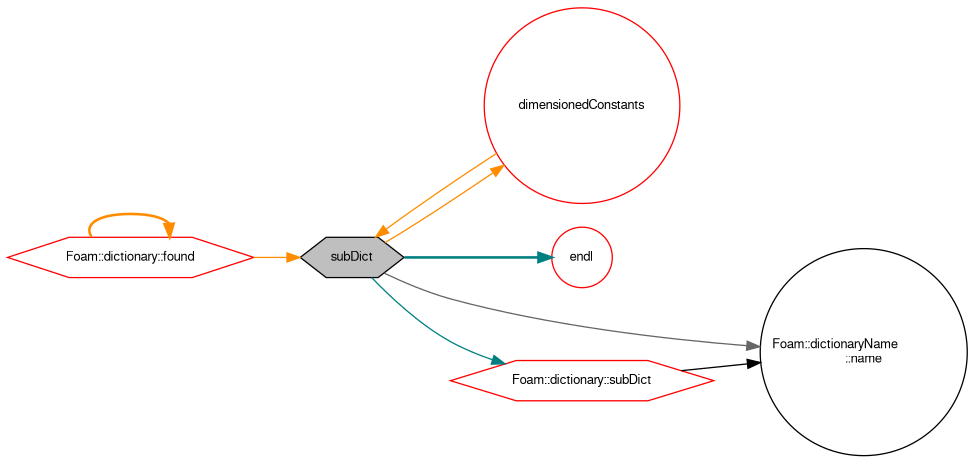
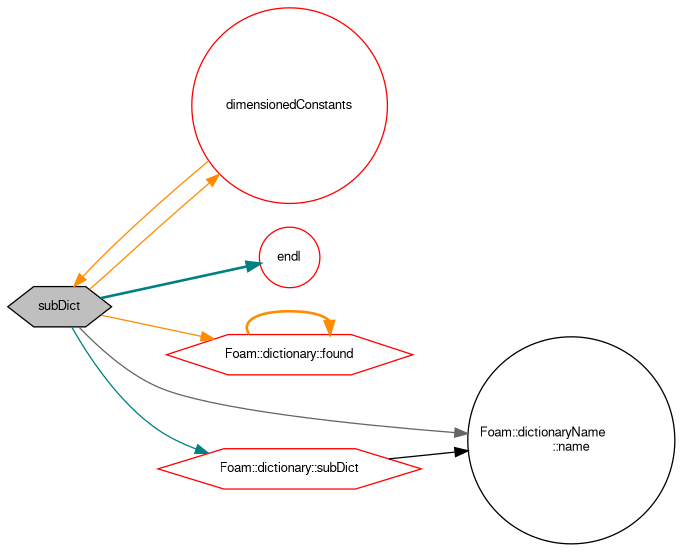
edge "Foam::dictionary::found" -> "subDict": reversed
